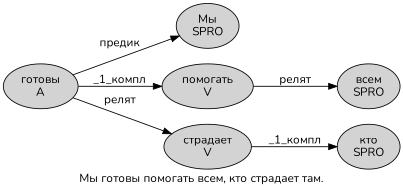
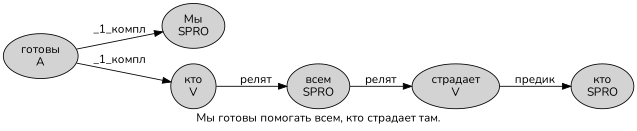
edge "готовы A" -> "Мы SPRO": label "предик" -> "_1_компл"
node "помогать V": label "помогать V" -> "кто V"
edge "готовы A" -> "страдает V": now "всем SPRO" -> "страдает V"
edge "страдает V" -> "кто SPRO": label "_1_компл" -> "предик"
